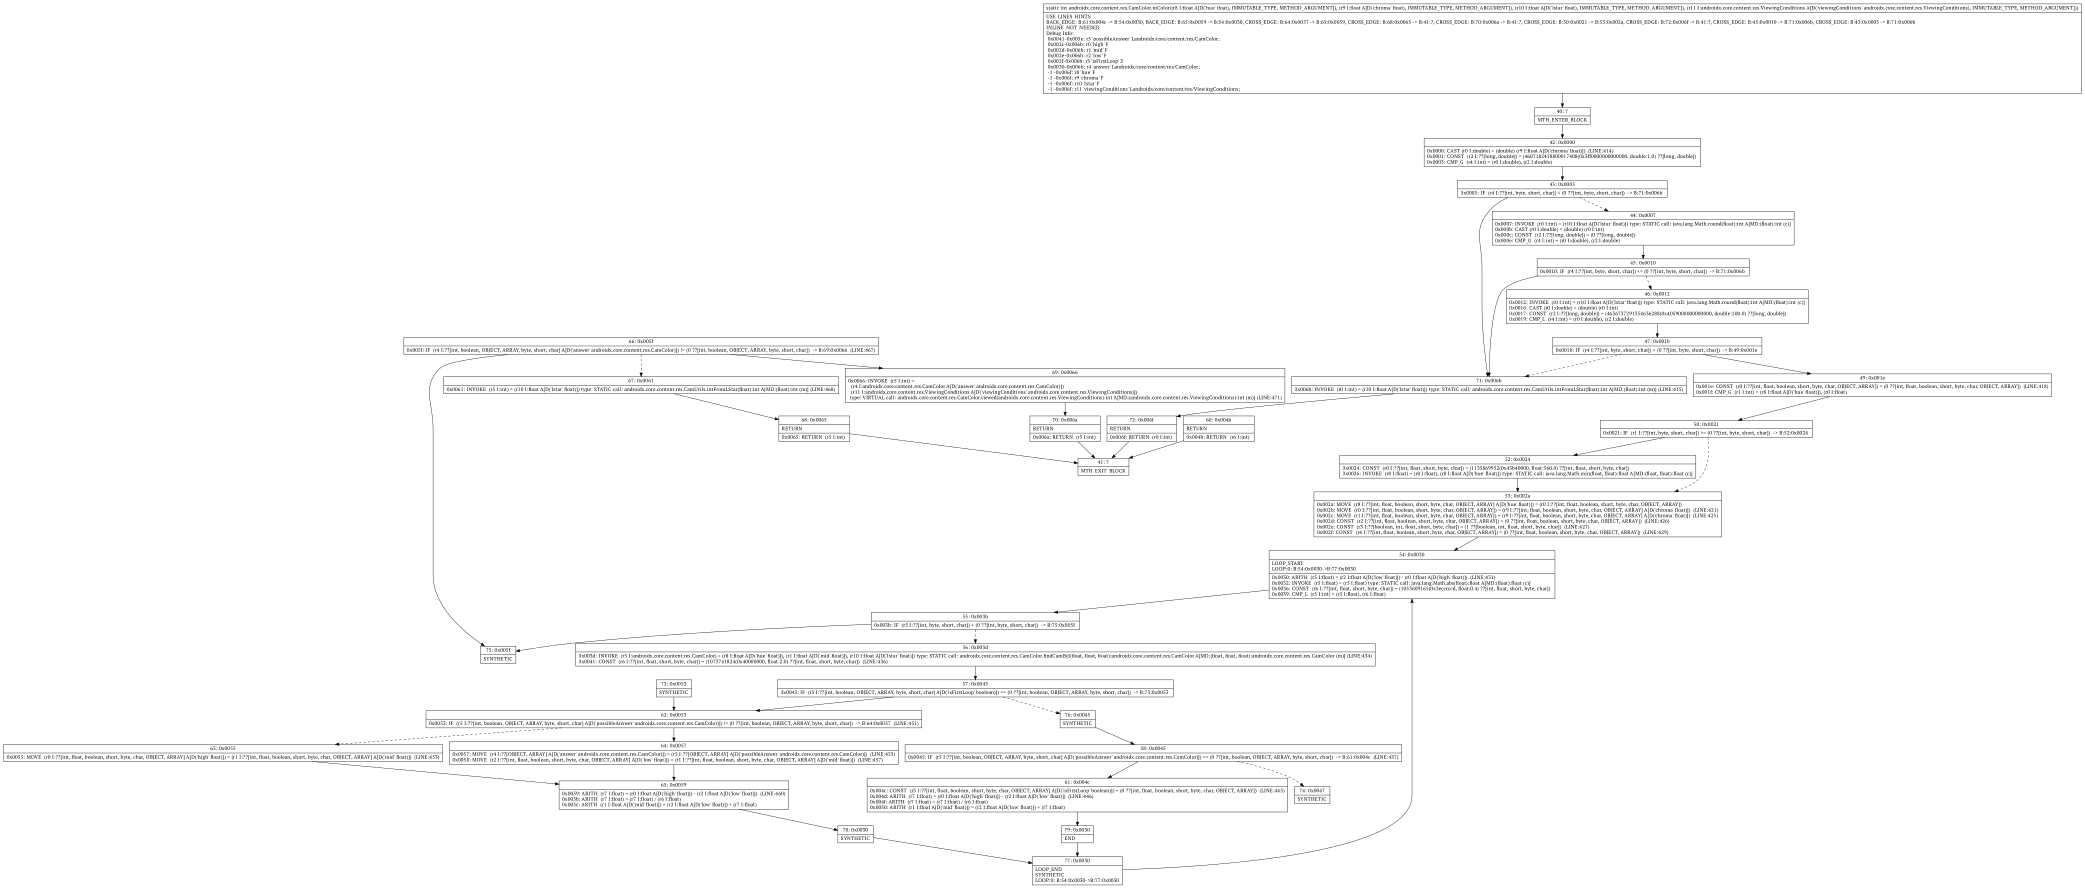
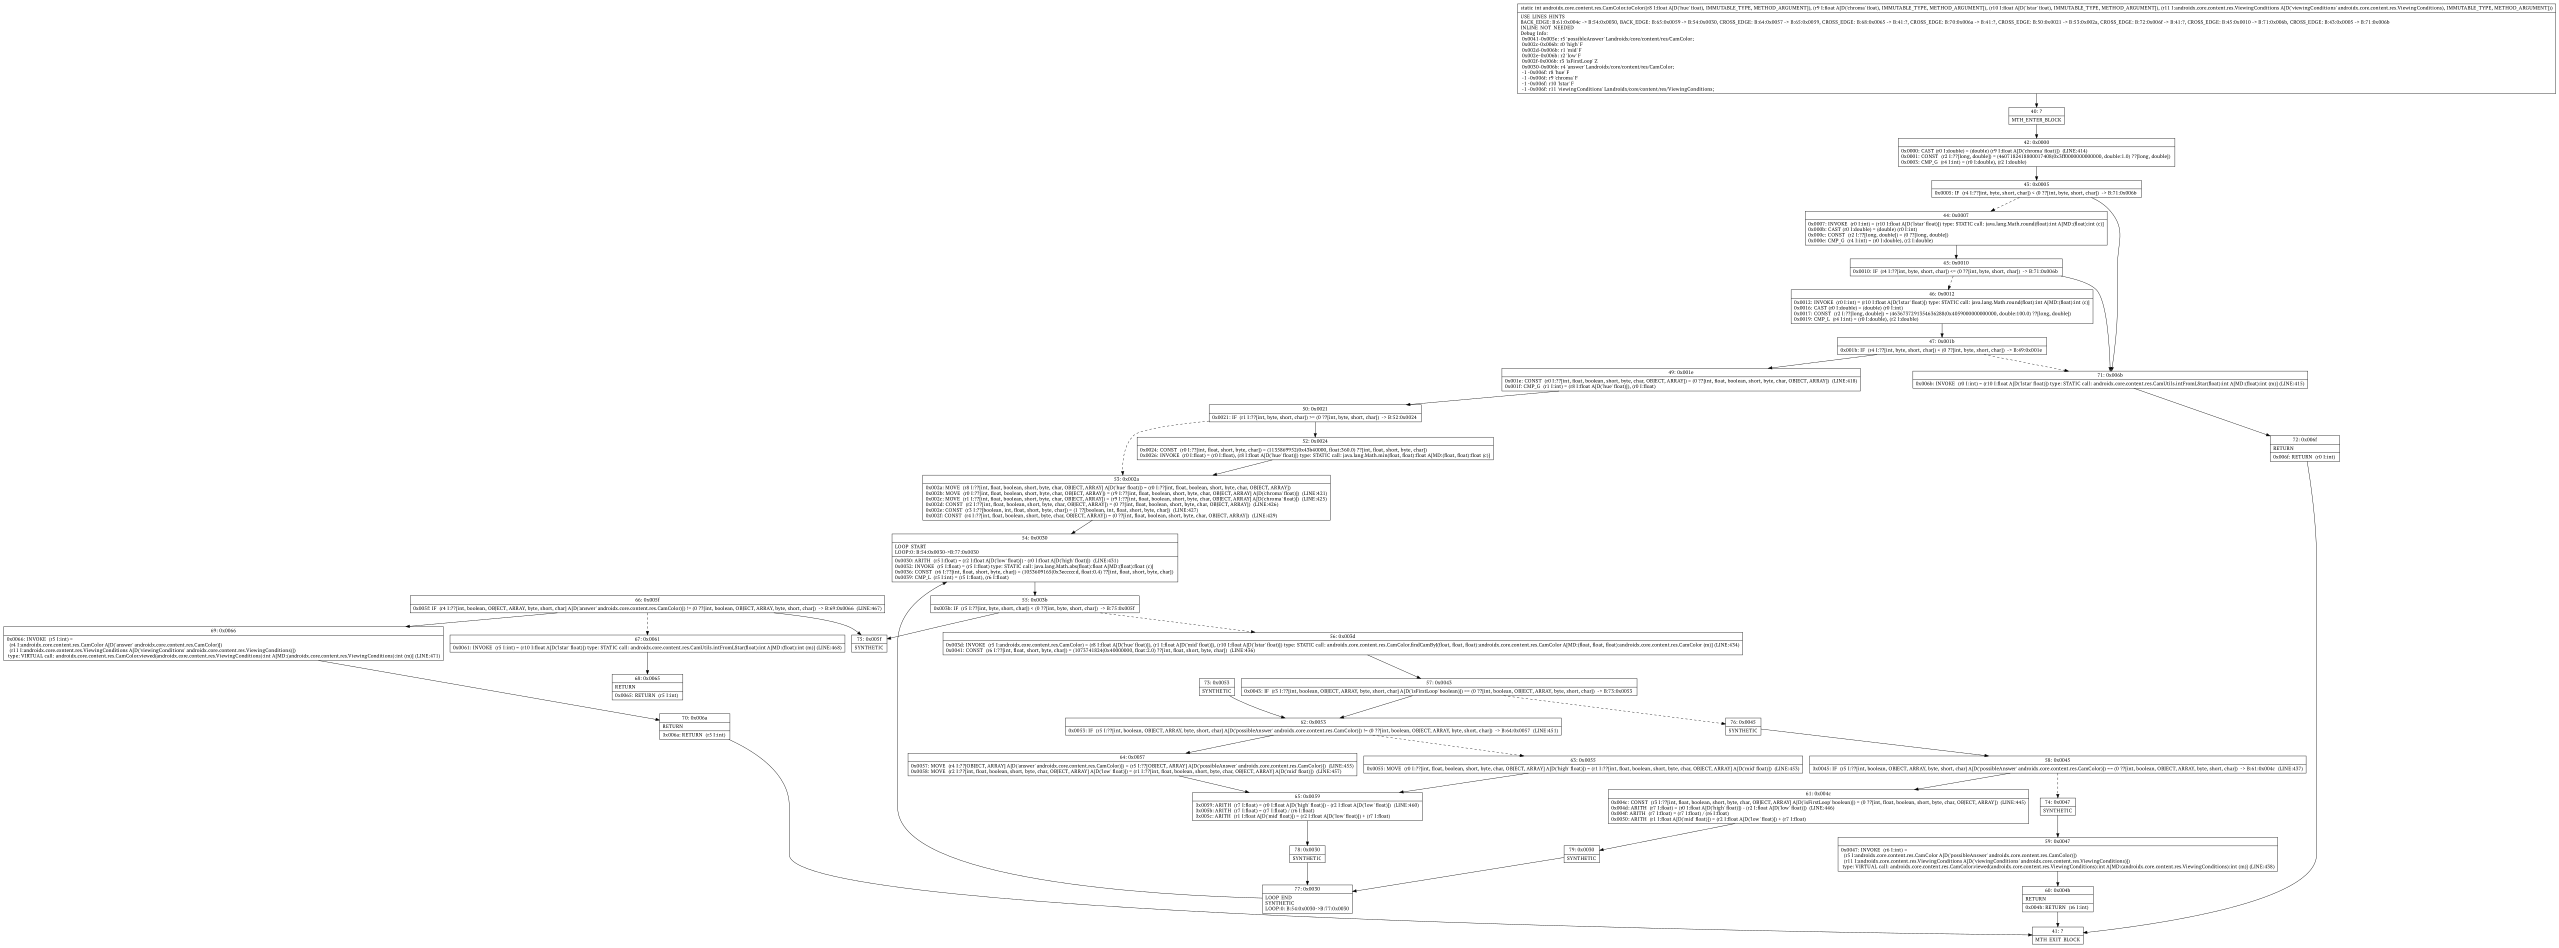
edge "68: 0x0065" -> "41: ?": removed
node "79: 0x0030": text "END" -> "SYNTHETIC"
node "59: 0x0047": added
